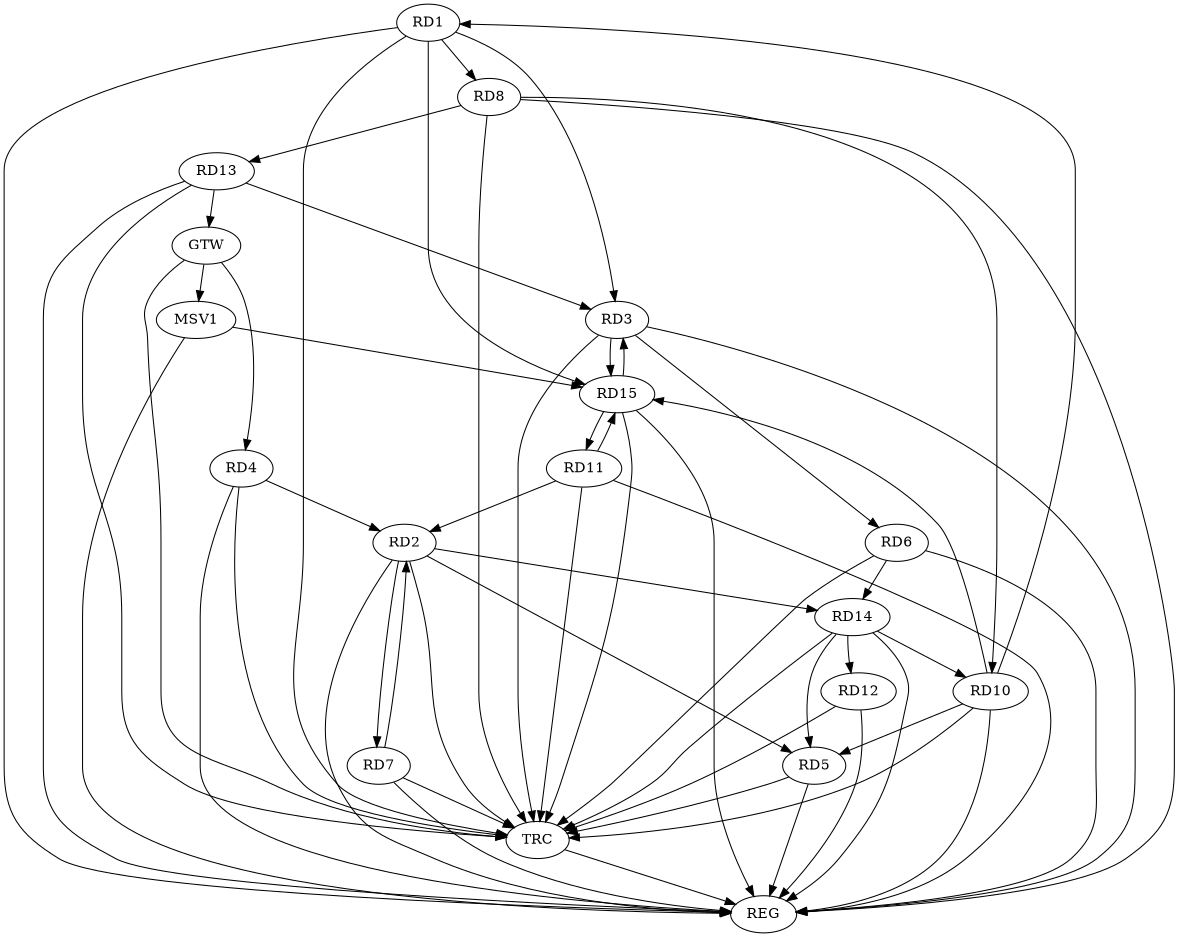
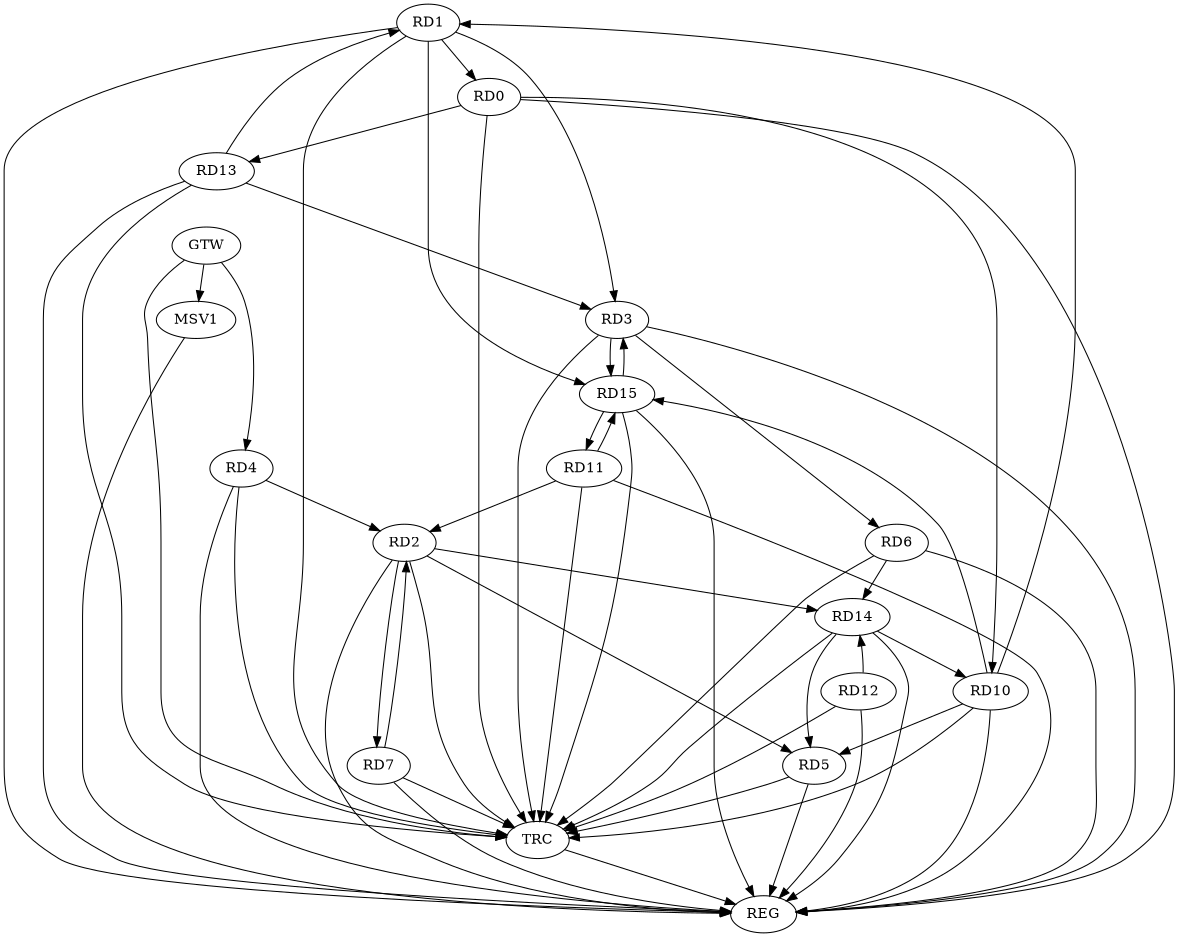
node "RD8": label "RD8" -> "RD0"
edge "RD13" -> "GTW": now "RD13" -> "RD1"
edge "MSV1" -> "RD15": removed
edge "RD14" -> "RD12": reversed
